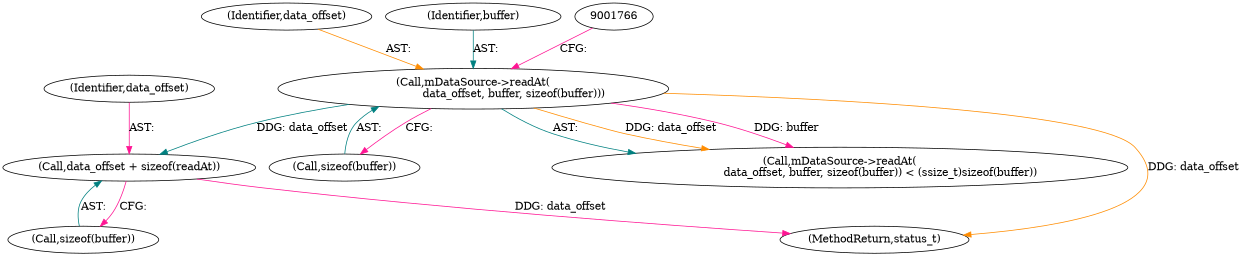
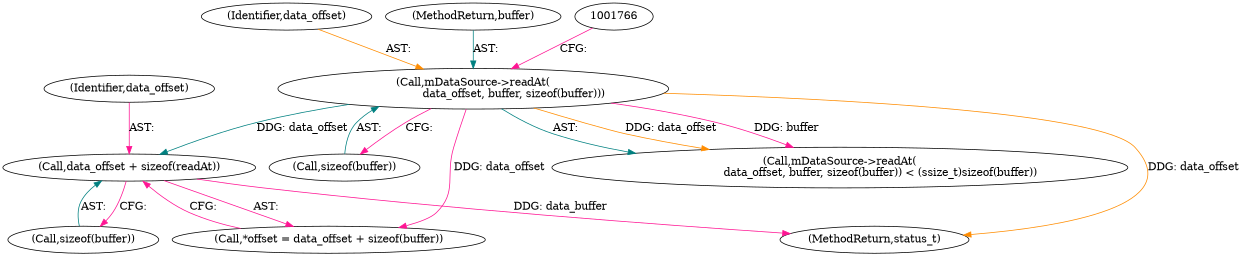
node "(Identifier,buffer)": label "(Identifier,buffer)" -> "(MethodReturn,buffer)"
node "9001766": label "9001766" -> "1001766"
edge "(Call,data_offset + sizeof(readAt))" -> "(MethodReturn,status_t)": label "DDG: data_offset" -> "DDG: data_buffer"
node "(Call,*offset = data_offset + sizeof(buffer))": added
